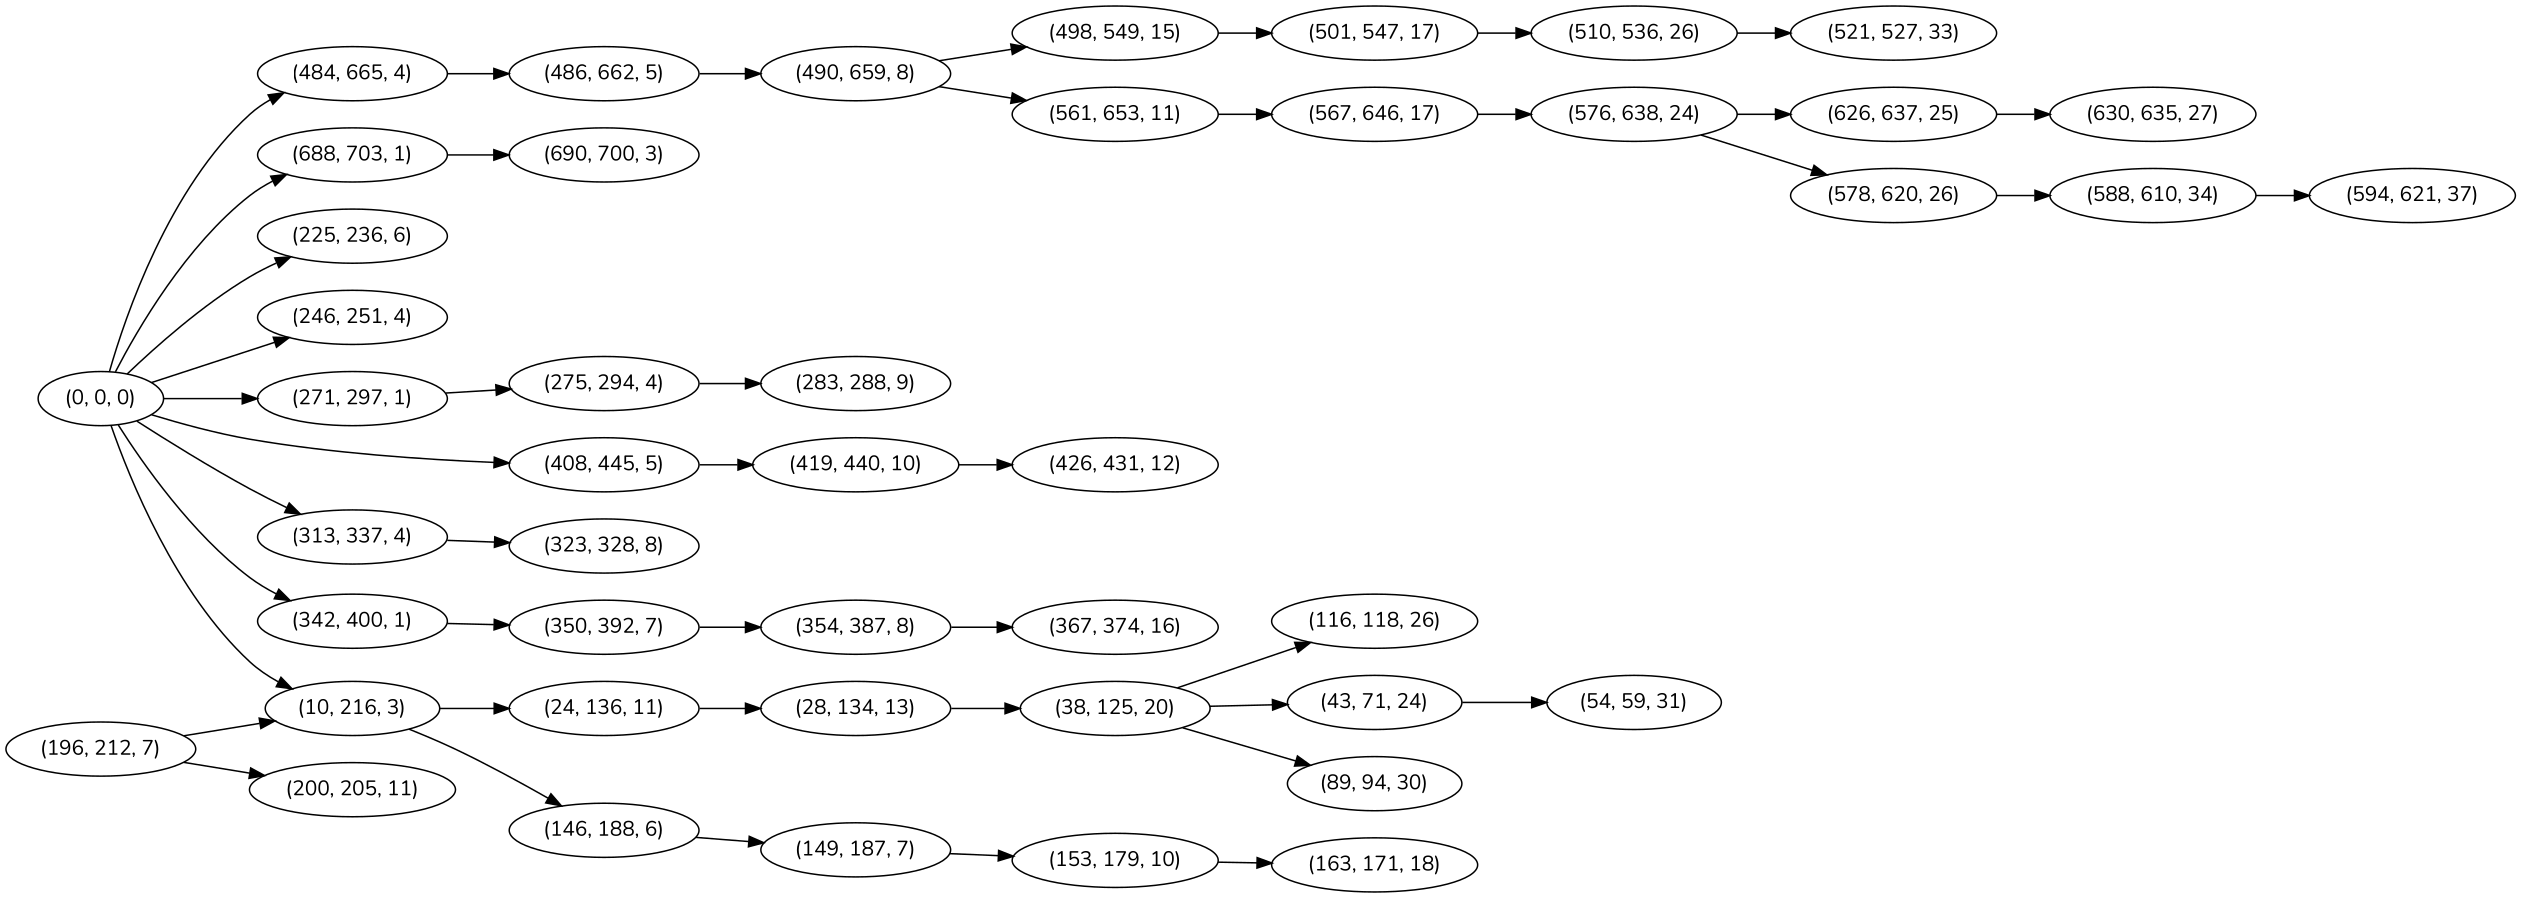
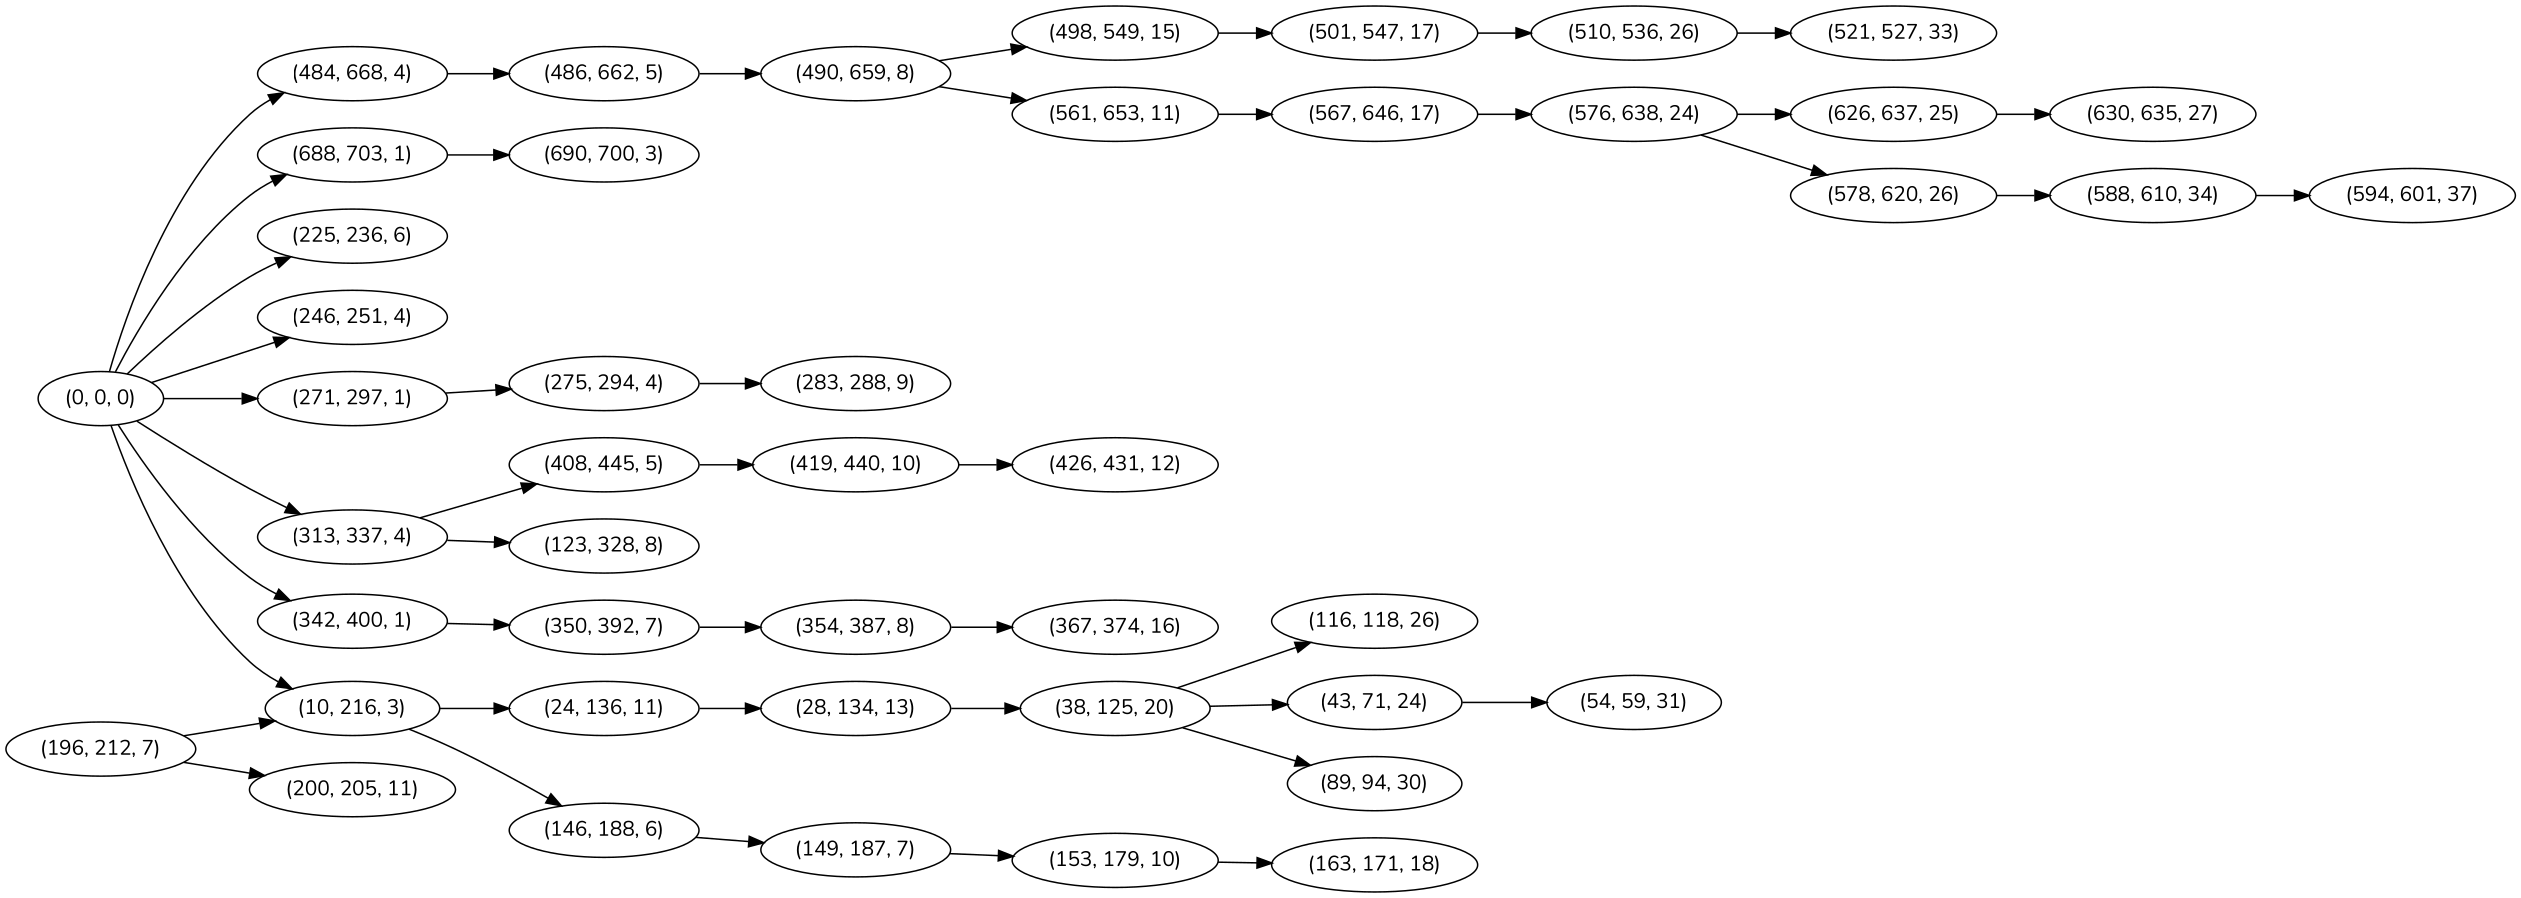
node "(484, 665, 4)": label "(484, 665, 4)" -> "(484, 668, 4)"
node "(594, 621, 37)": label "(594, 621, 37)" -> "(594, 601, 37)"
edge "(0, 0, 0)" -> "(408, 445, 5)": now "(313, 337, 4)" -> "(408, 445, 5)"
node "(323, 328, 8)": label "(323, 328, 8)" -> "(123, 328, 8)"
